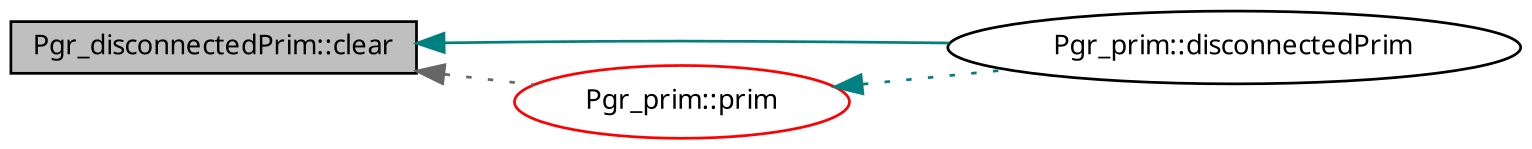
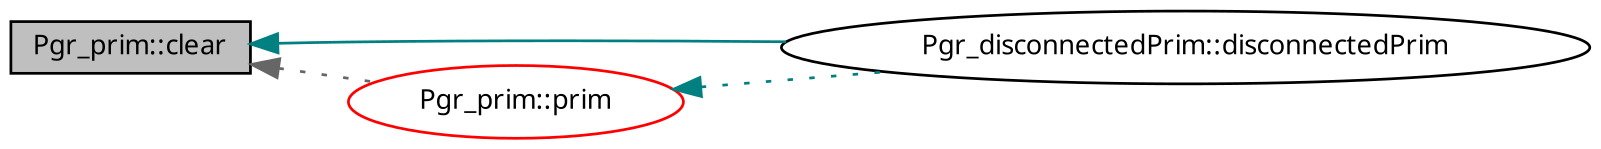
node "Pgr_disconnectedPrim::clear": label "Pgr_disconnectedPrim::clear" -> "Pgr_prim::clear"
node "Pgr_prim::disconnectedPrim": label "Pgr_prim::disconnectedPrim" -> "Pgr_disconnectedPrim::disconnectedPrim"
